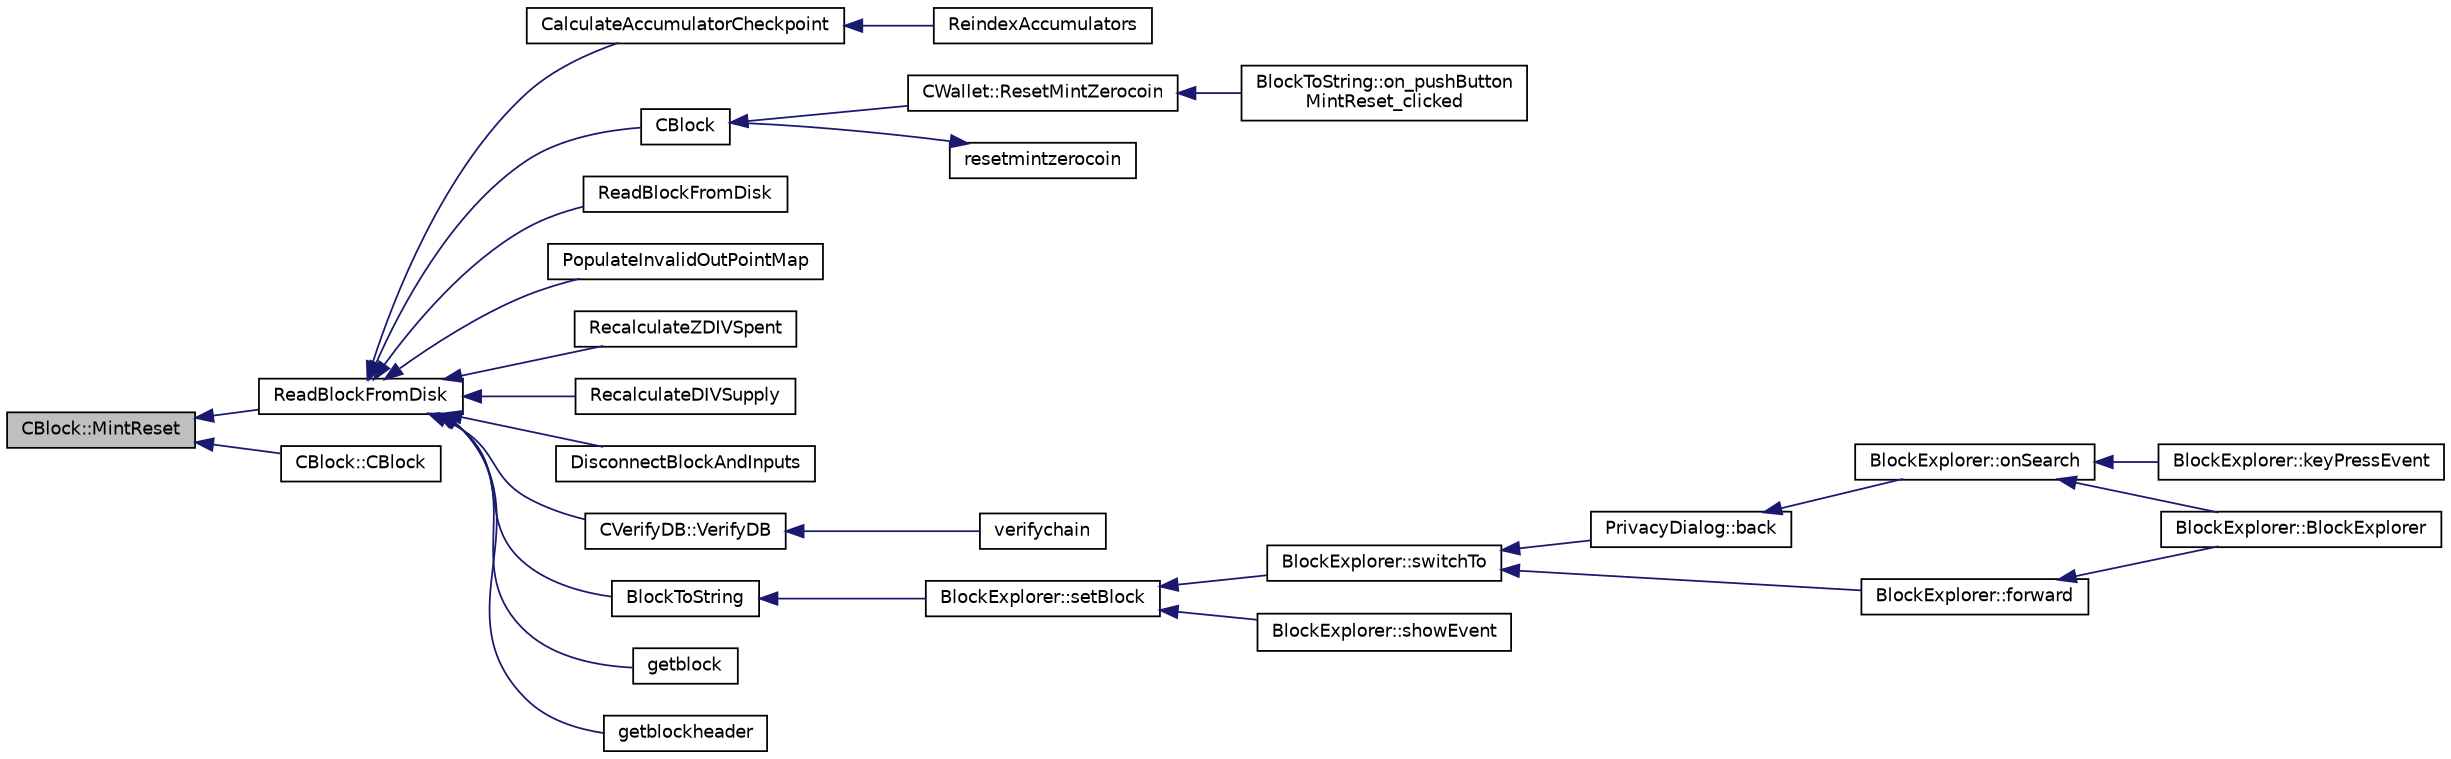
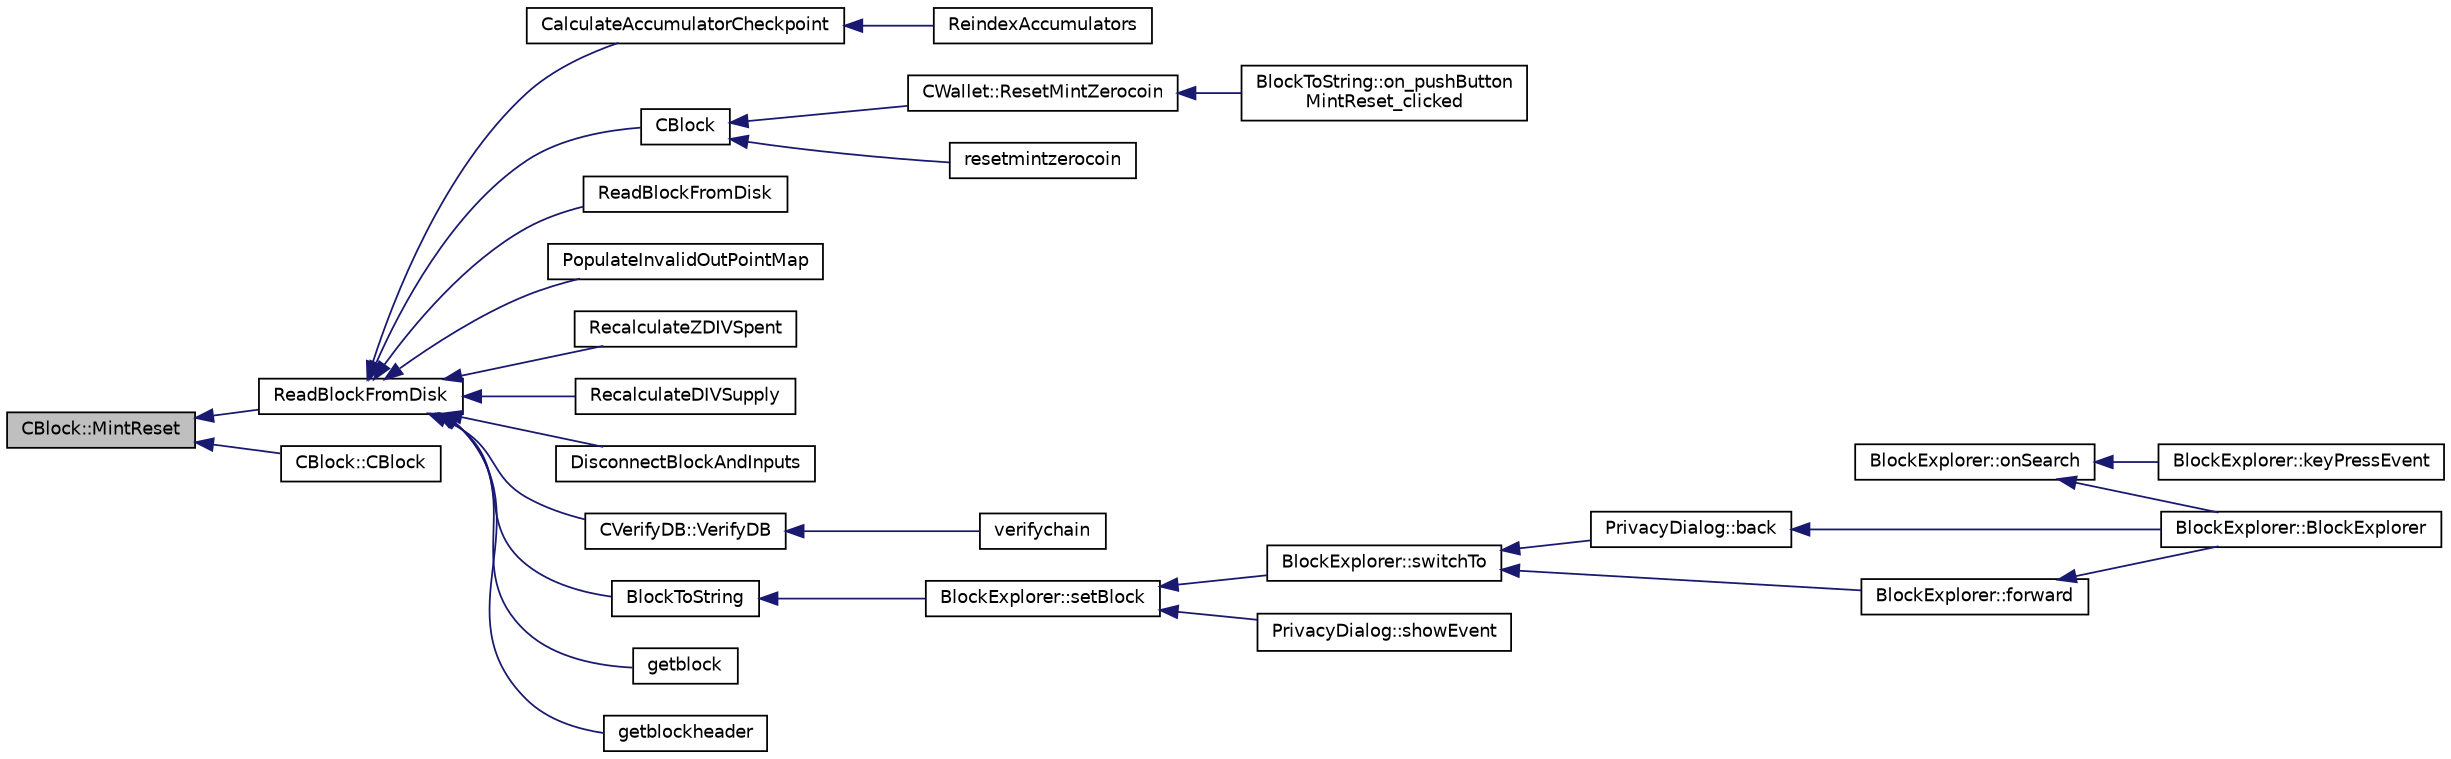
edge "CBlock" -> "resetmintzerocoin": reversed
edge "BlockExplorer::onSearch" -> "PrivacyDialog::back": now "BlockExplorer::BlockExplorer" -> "PrivacyDialog::back"
node "BlockExplorer::showEvent": label "BlockExplorer::showEvent" -> "PrivacyDialog::showEvent"
